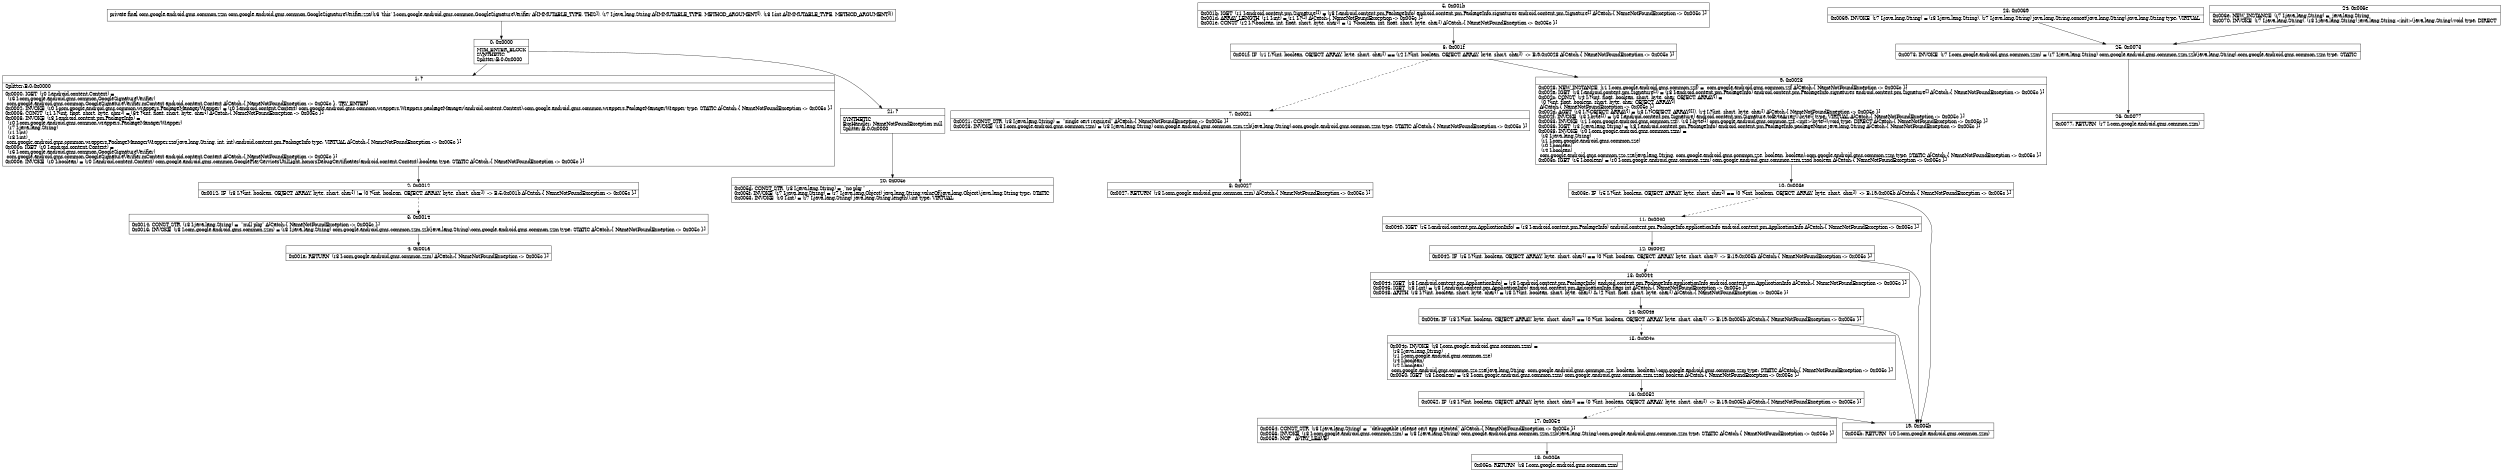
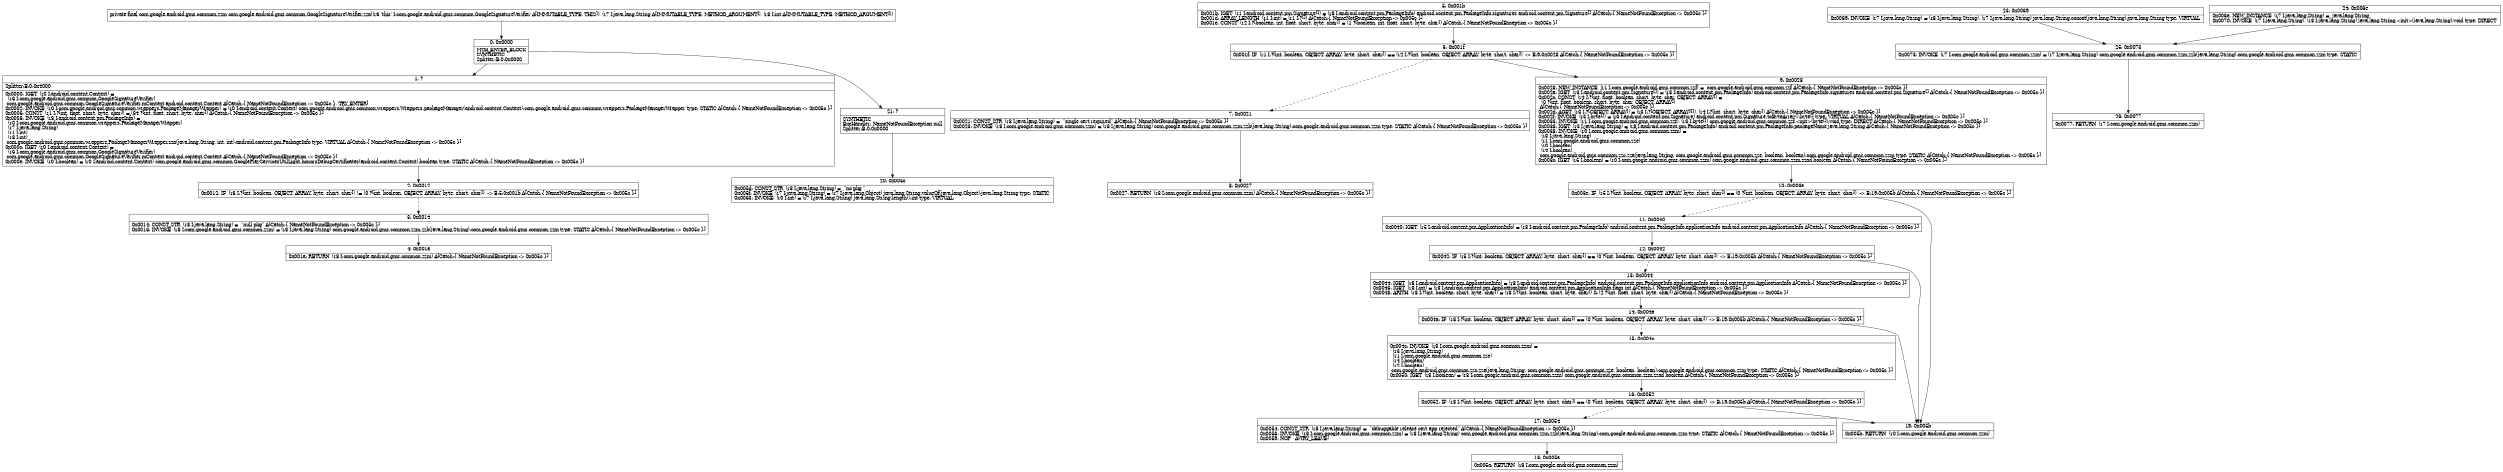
node "1: ?": text "Splitter:B:0:0x0000" -> "Splitter:B:0:0x4000"
